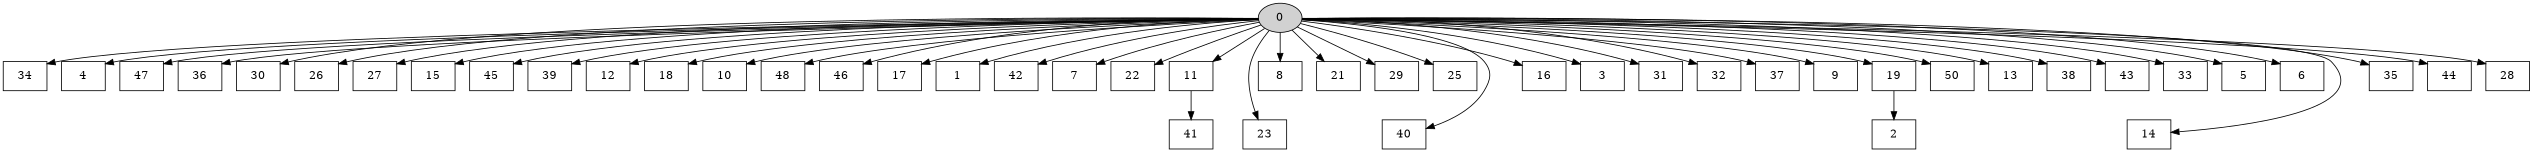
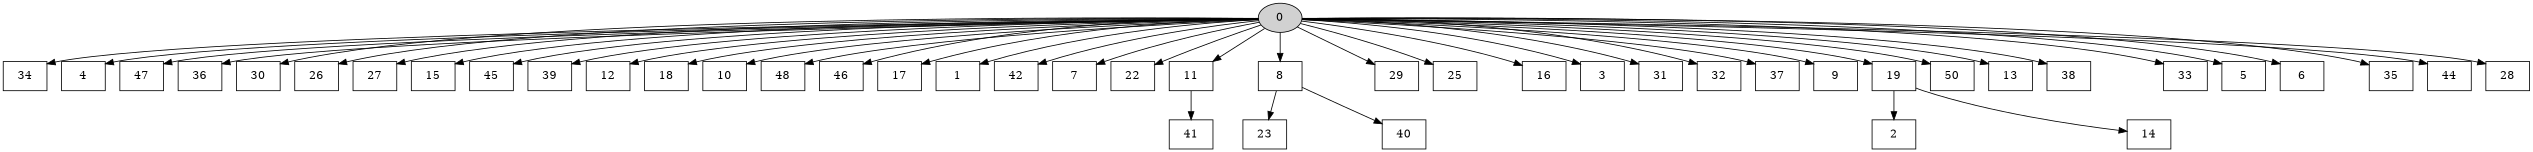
edge "0" -> "14": now "19" -> "14"
edge "0" -> "40": now "8" -> "40"
edge "0" -> "23": now "8" -> "23"
node "21": removed
node "43": removed
